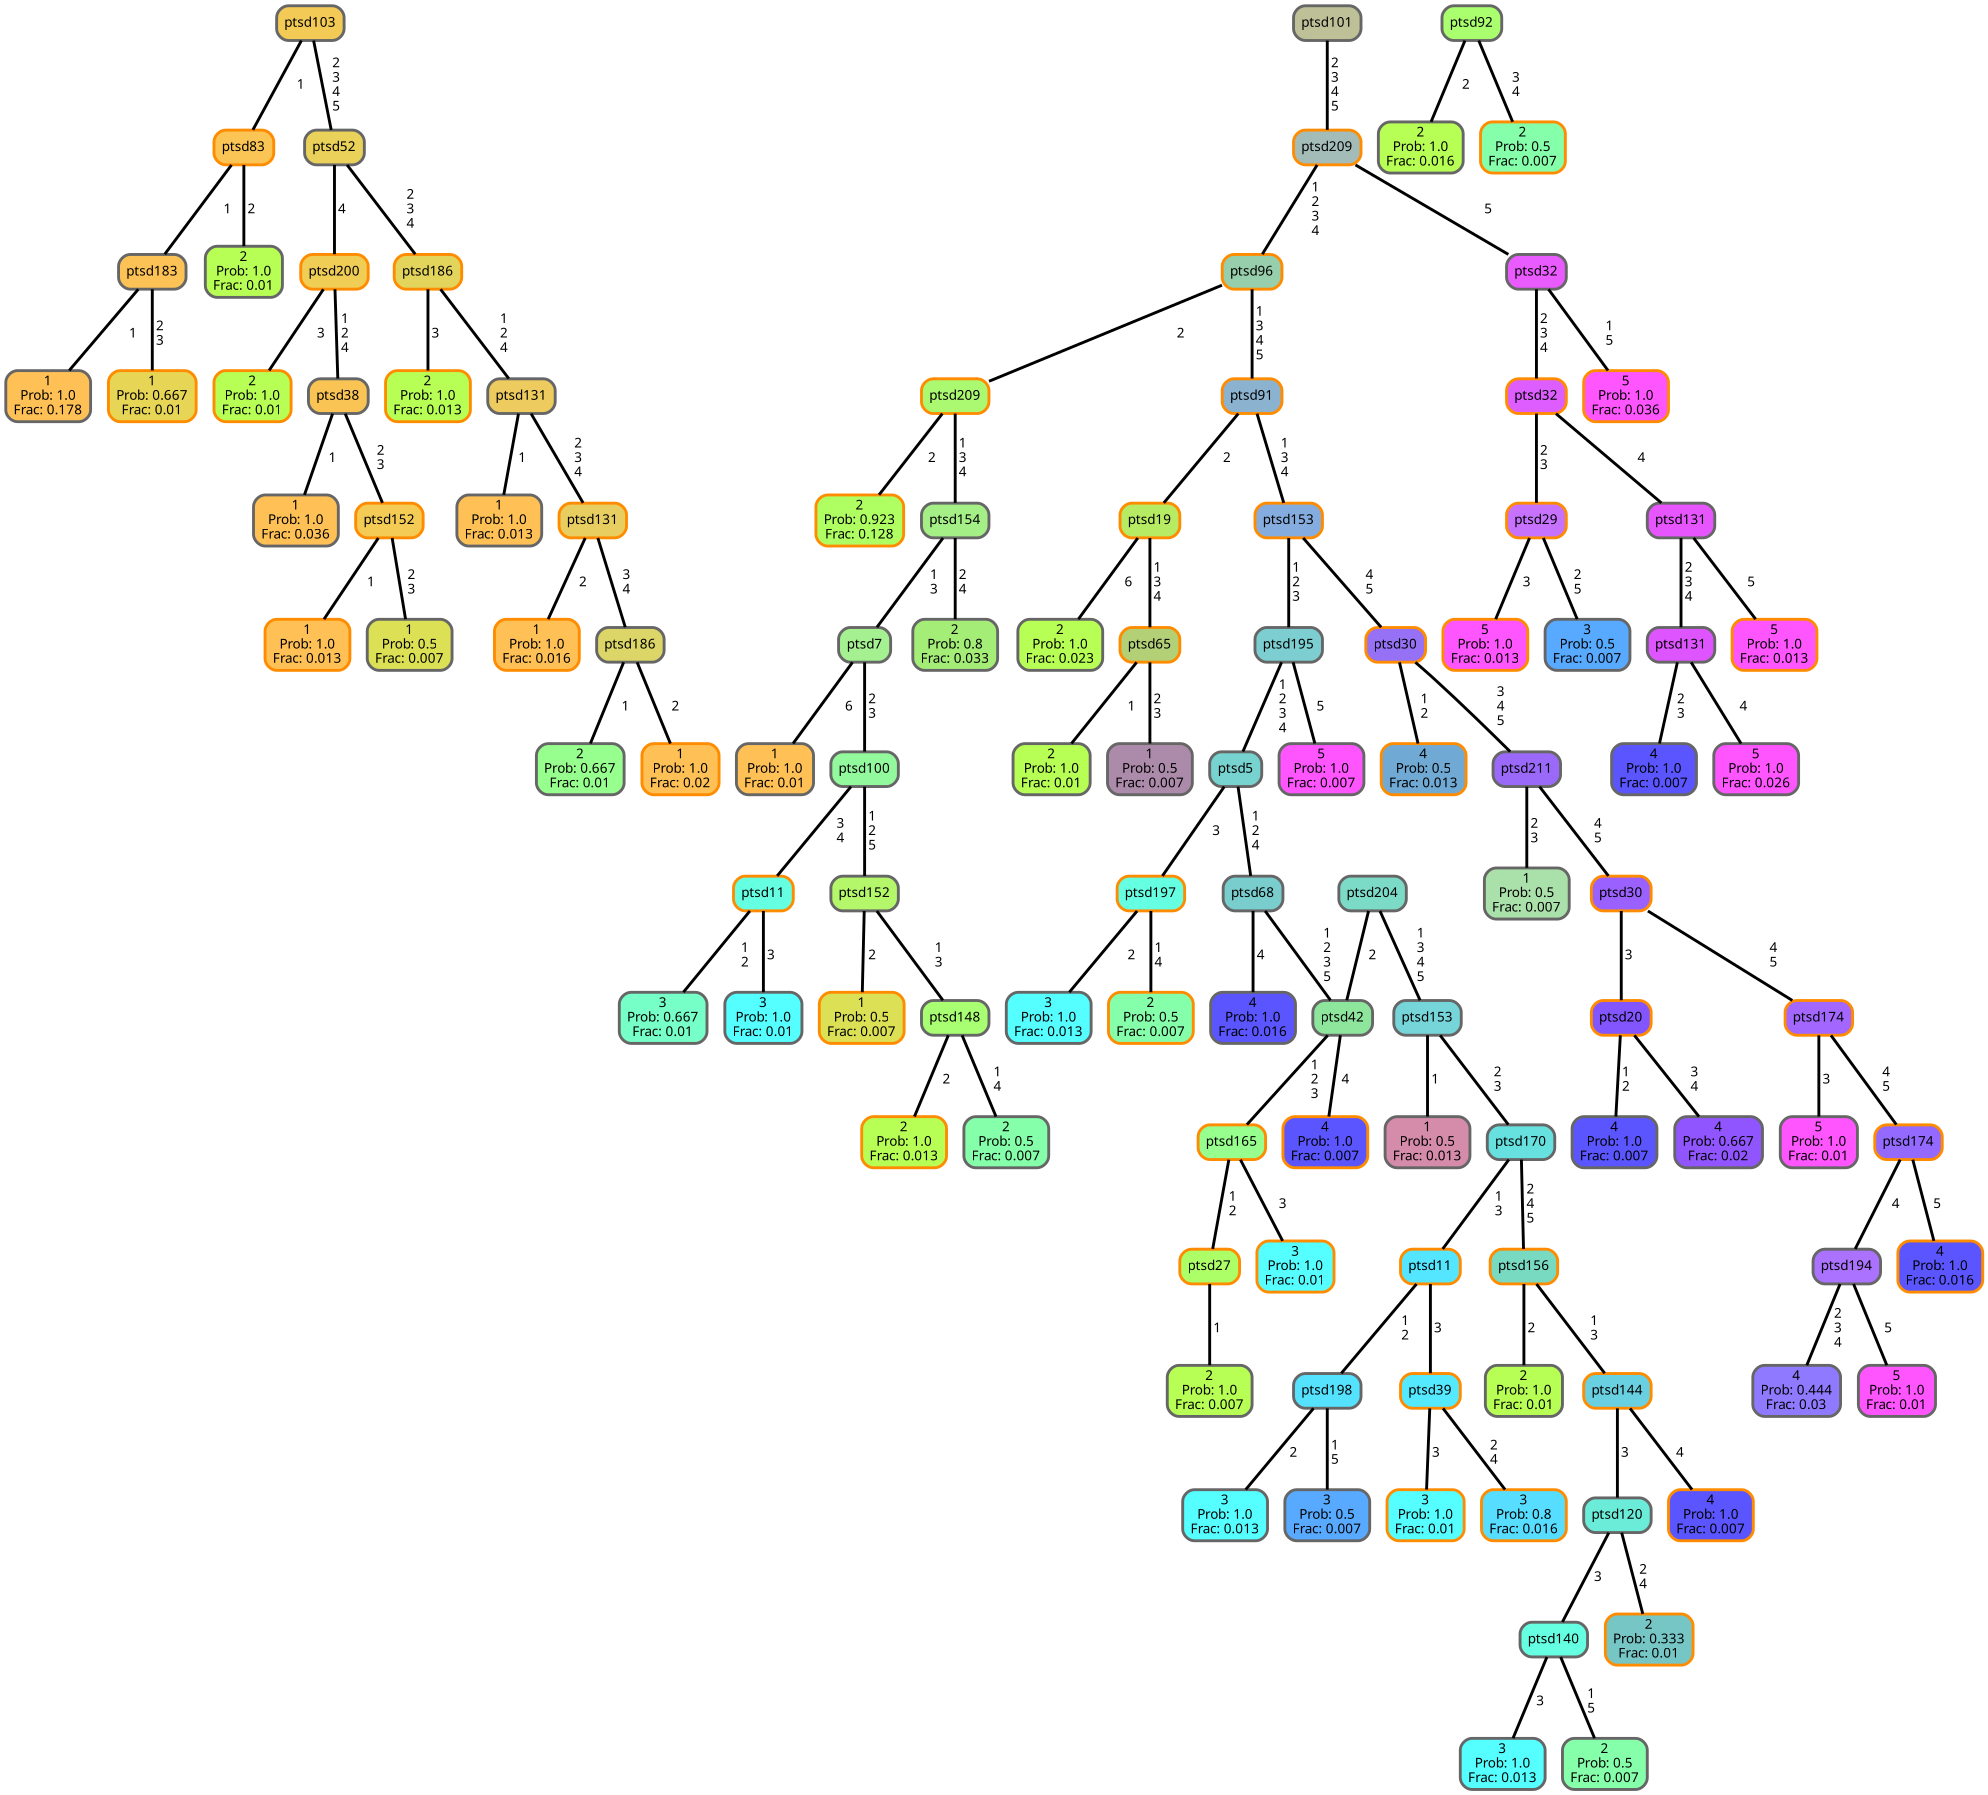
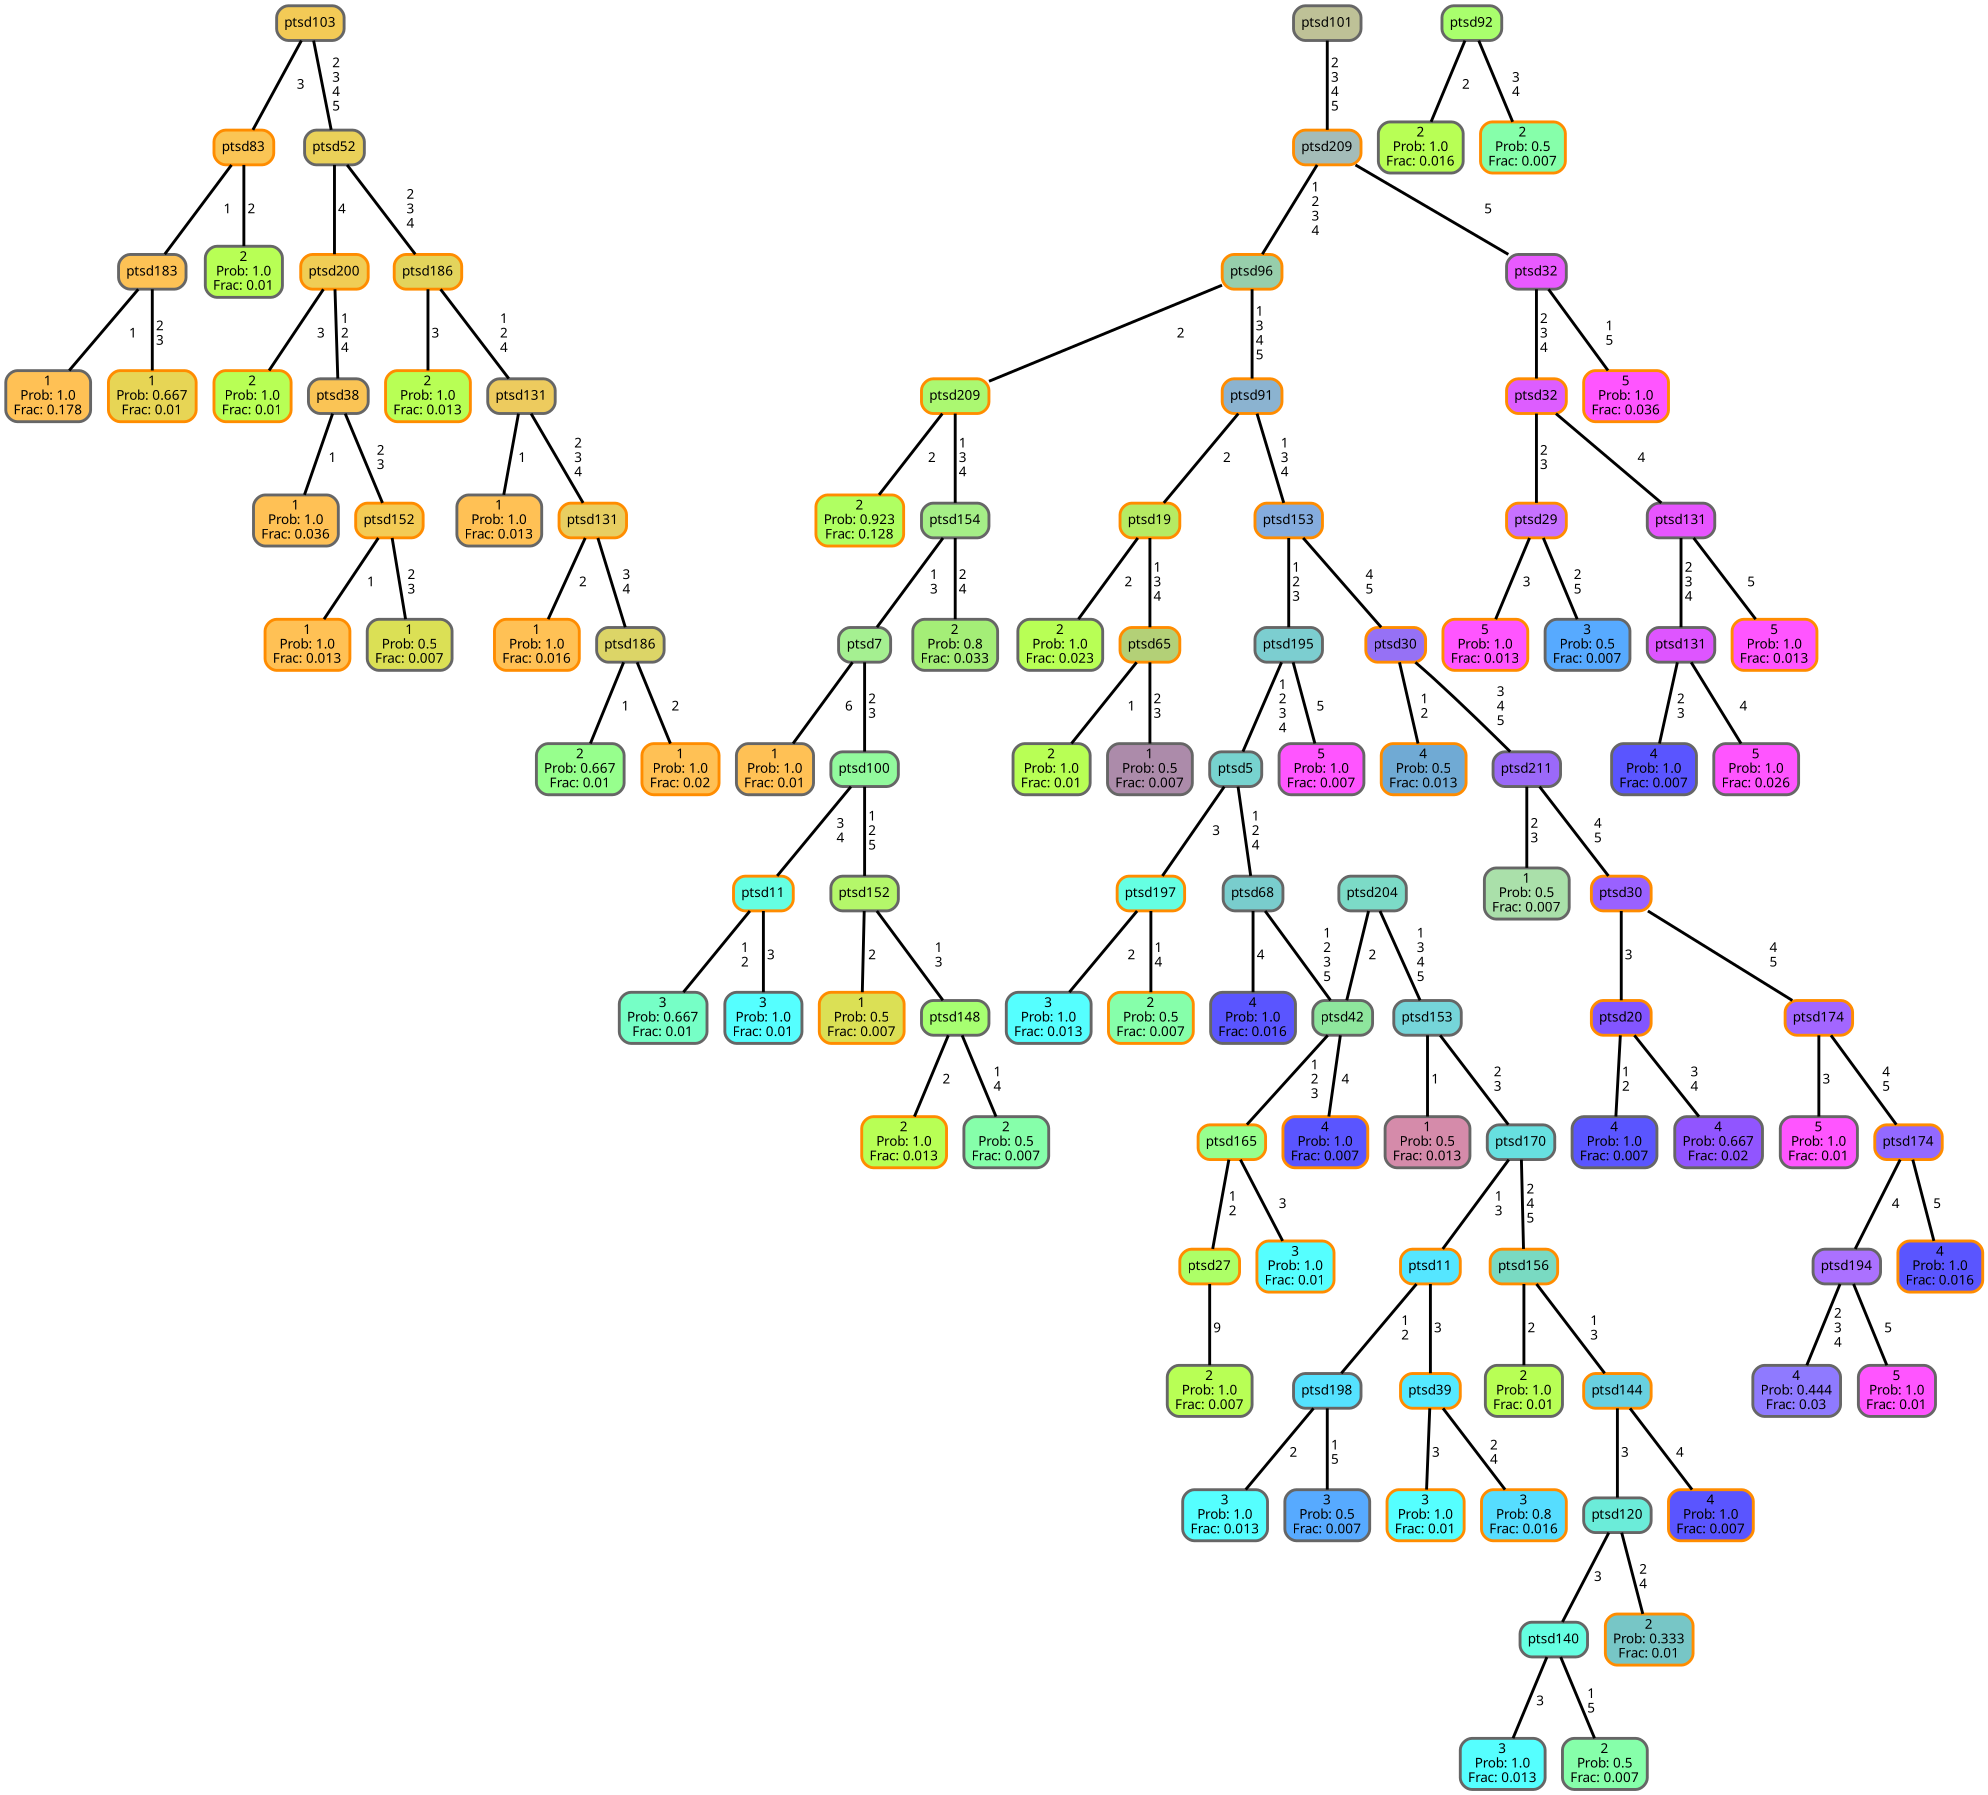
edge "ptsd103" -- "ptsd83": label " 1" -> " 3"
edge "ptsd19" -- "2 Prob: 1.0 Frac: 0.023": label " 6" -> " 2"
edge "ptsd27" -- "2 Prob: 1.0 Frac: 0.007": label " 1" -> " 9"
